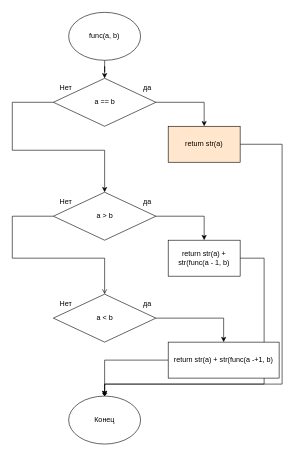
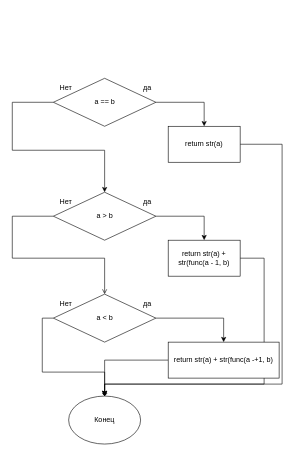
node "func(a, b)": removed
edge "func(a, b)" -> "a == b": removed
node "return str(a)": fillcolor #ffe6cc -> #ffffff
edge "a < b" -> "Конец": added
